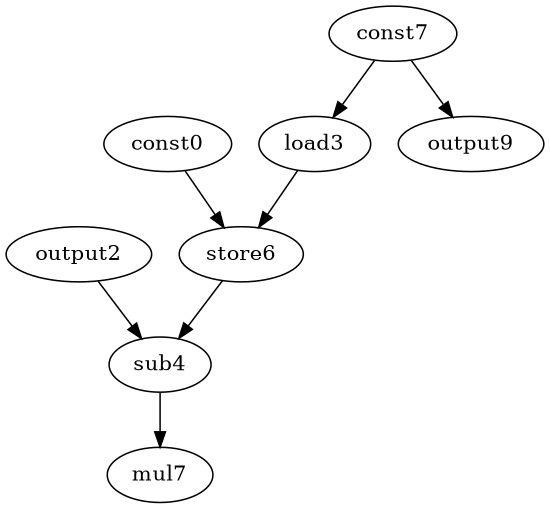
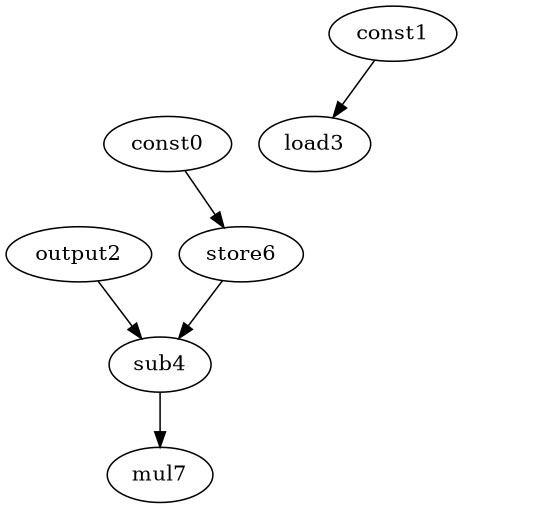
node "const7": label "const7" -> "const1"
node "output9": removed
edge "load3" -> "store6": removed
